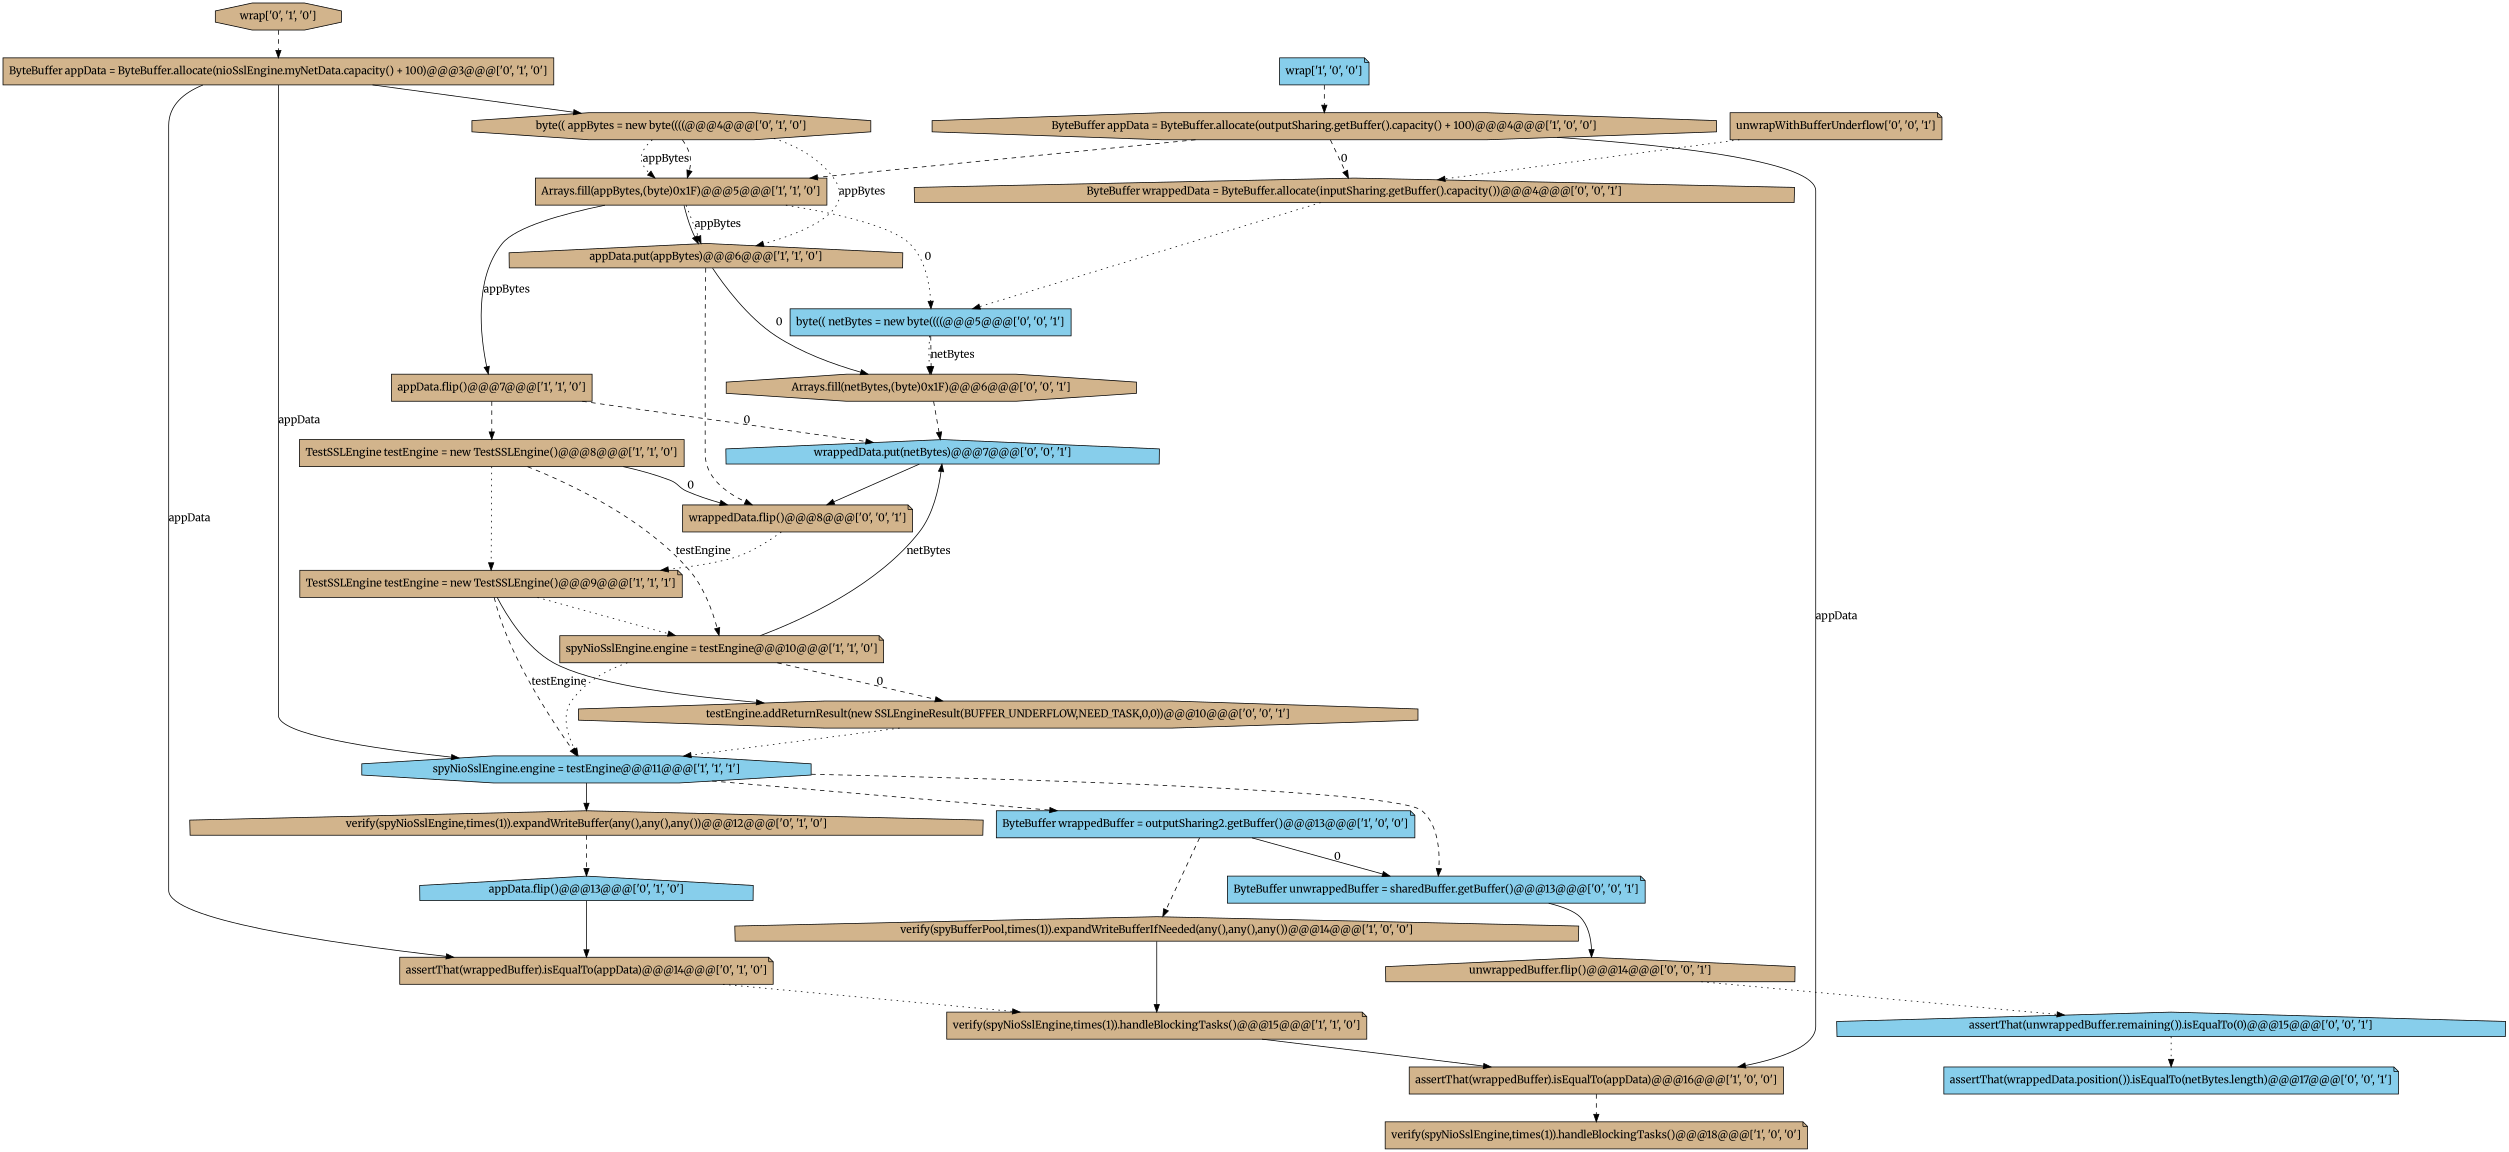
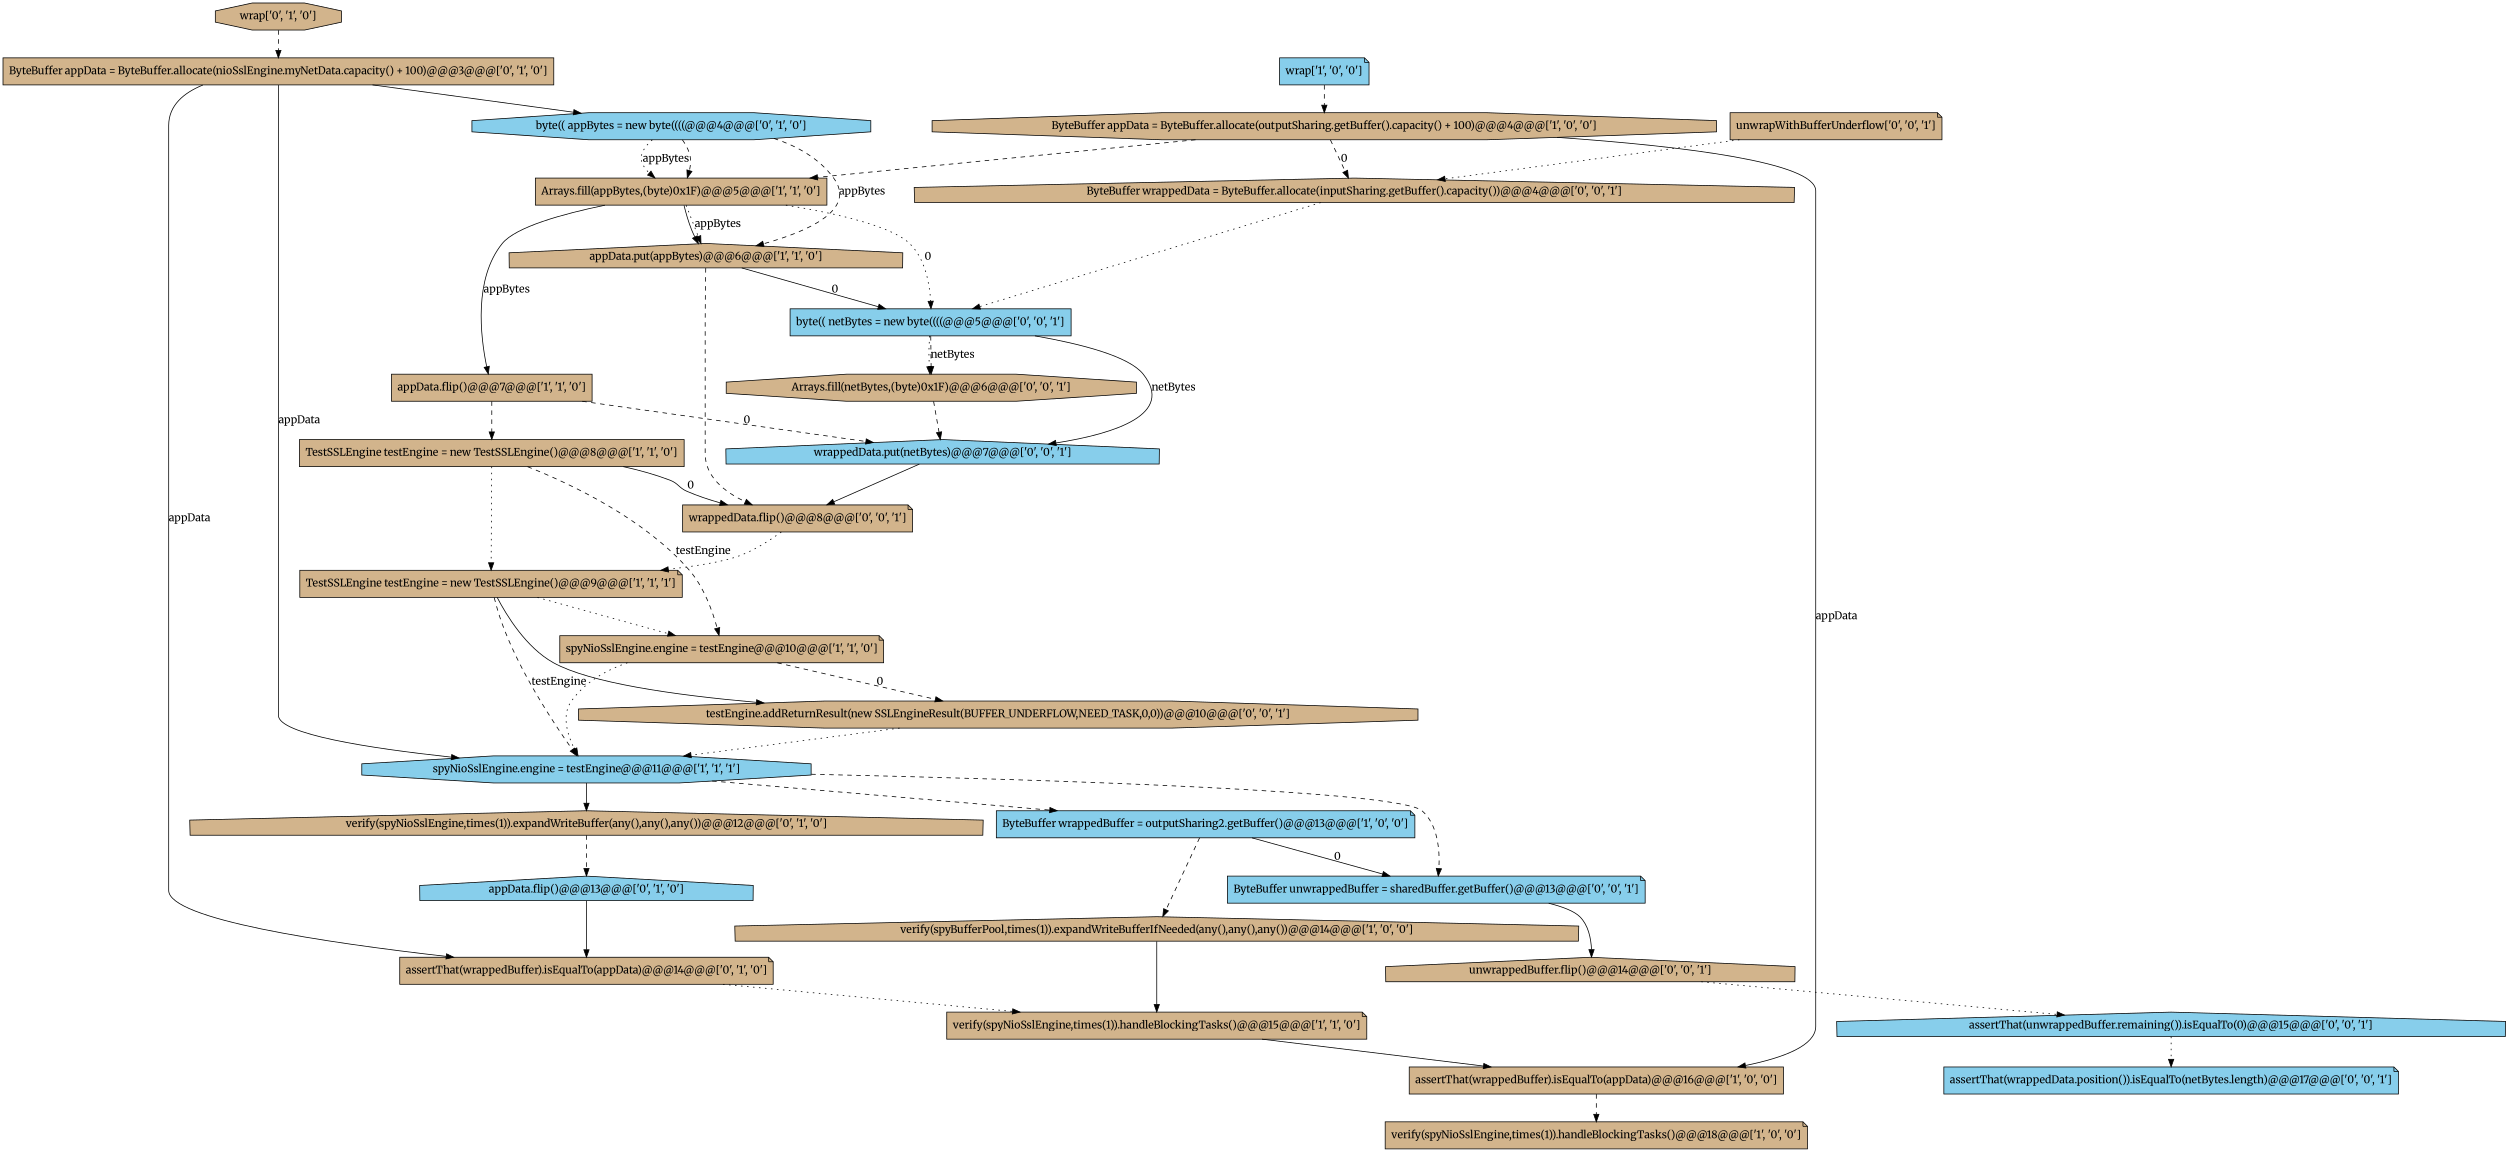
node "byte(( appBytes = new byte((((@@@4@@@['0', '1', '0']": fillcolor tan -> skyblue
edge "byte(( appBytes = new byte((((@@@4@@@['0', '1', '0']" -> "appData.put(appBytes)@@@6@@@['1', '1', '0']": style dotted -> dashed
edge "appData.put(appBytes)@@@6@@@['1', '1', '0']" -> "Arrays.fill(netBytes,(byte)0x1F)@@@6@@@['0', '0', '1']": now "appData.put(appBytes)@@@6@@@['1', '1', '0']" -> "byte(( netBytes = new byte((((@@@5@@@['0', '0', '1']"
edge "spyNioSslEngine.engine = testEngine@@@10@@@['1', '1', '0']" -> "wrappedData.put(netBytes)@@@7@@@['0', '0', '1']": now "byte(( netBytes = new byte((((@@@5@@@['0', '0', '1']" -> "wrappedData.put(netBytes)@@@7@@@['0', '0', '1']"
